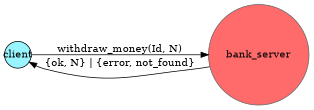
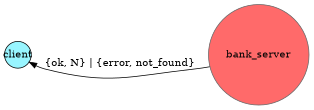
edge "client" -> "bank_server": removed, label "withdraw_money(Id, N)"
